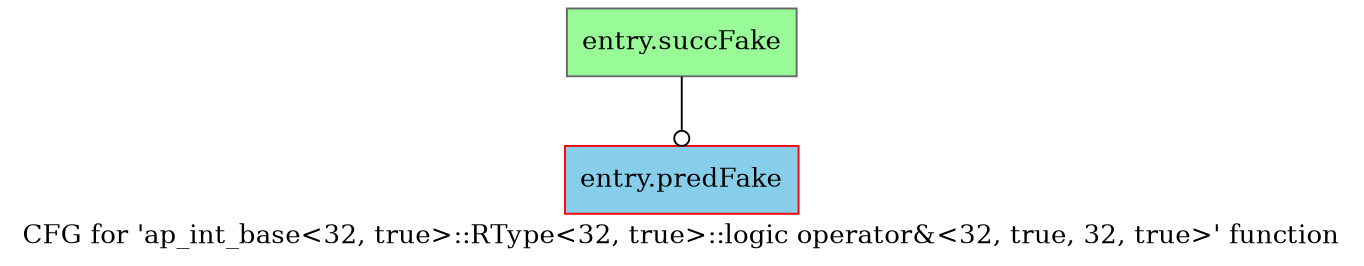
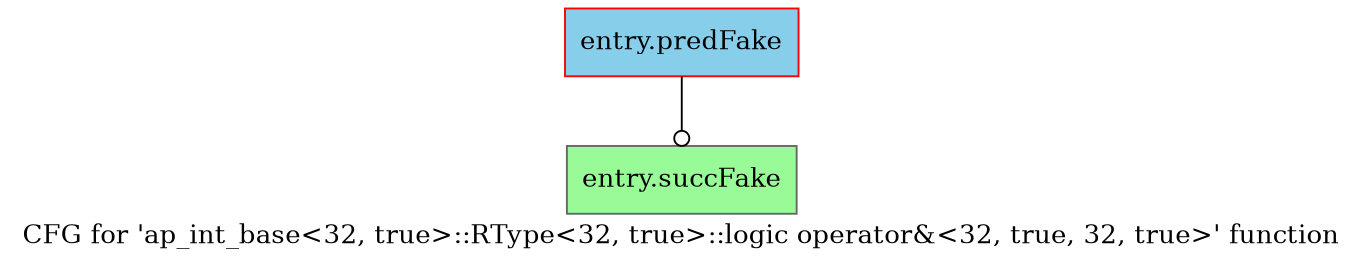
edge "entry.succFake" -> "entry.predFake": reversed
